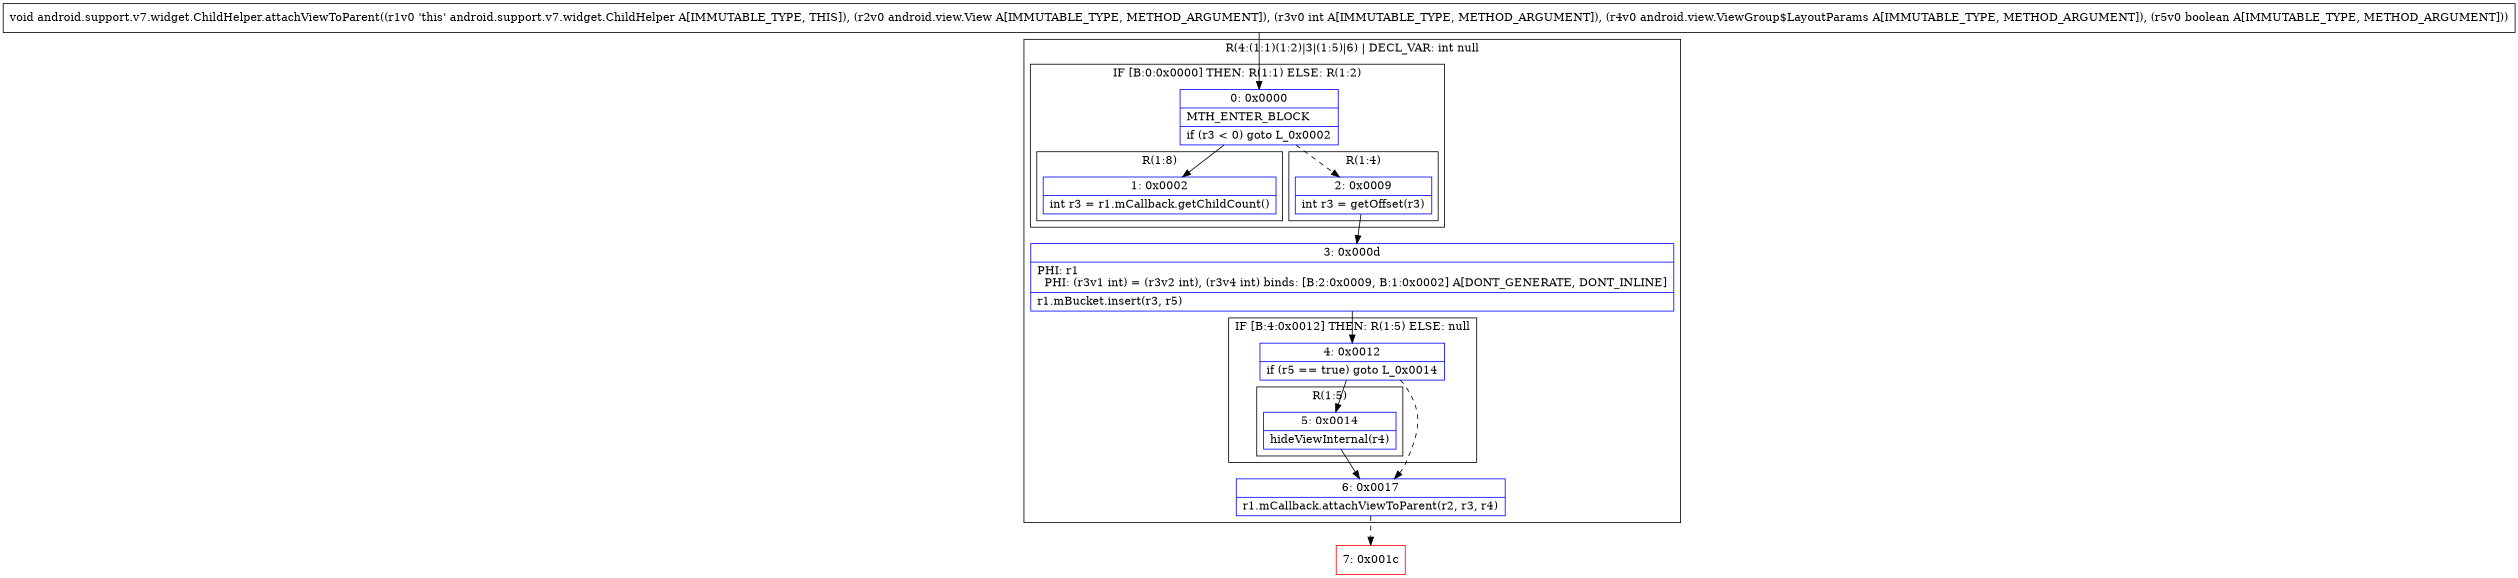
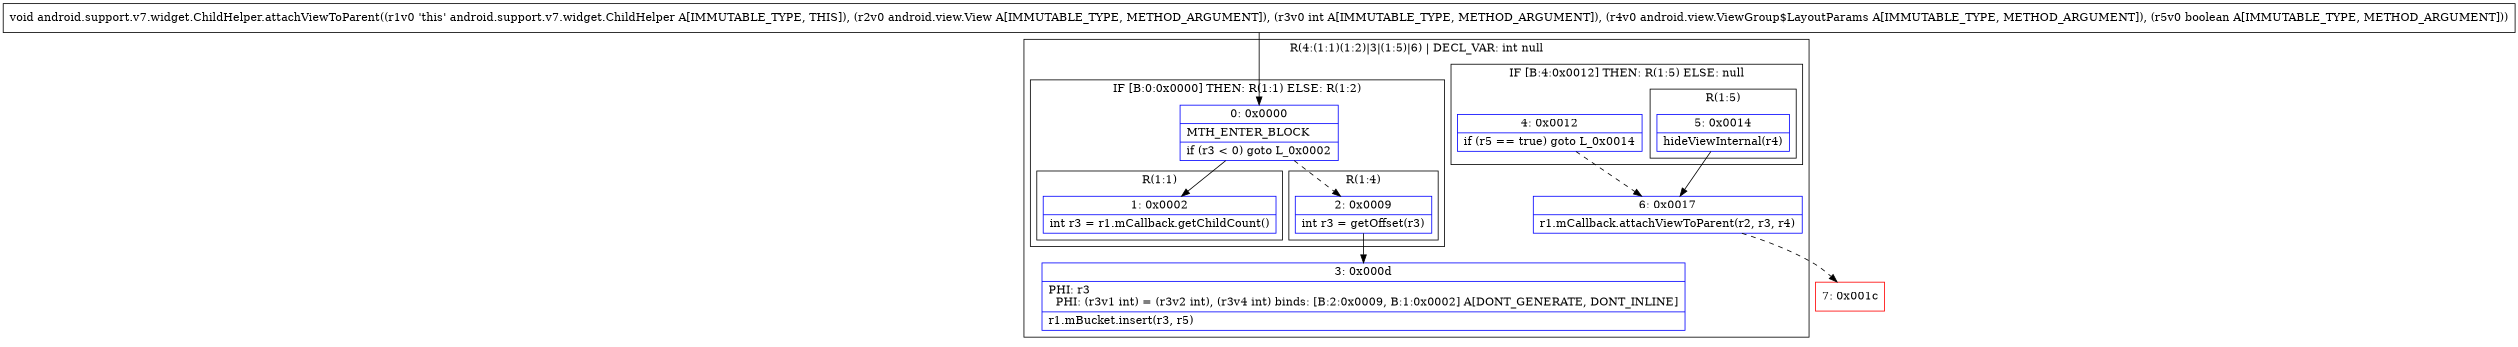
cluster "R(1:8)": label "R(1:8)" -> "R(1:1)"
node "3: 0x000d": text "PHI: r1" -> "PHI: r3"
edge "3: 0x000d" -> "4: 0x0012": removed
edge "4: 0x0012" -> "5: 0x0014": removed
